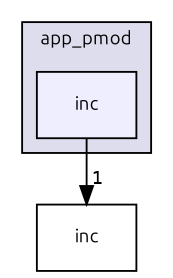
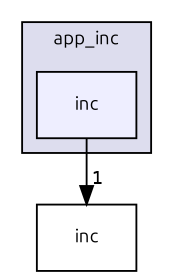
cluster "app_pmod": label "app_pmod" -> "app_inc"
